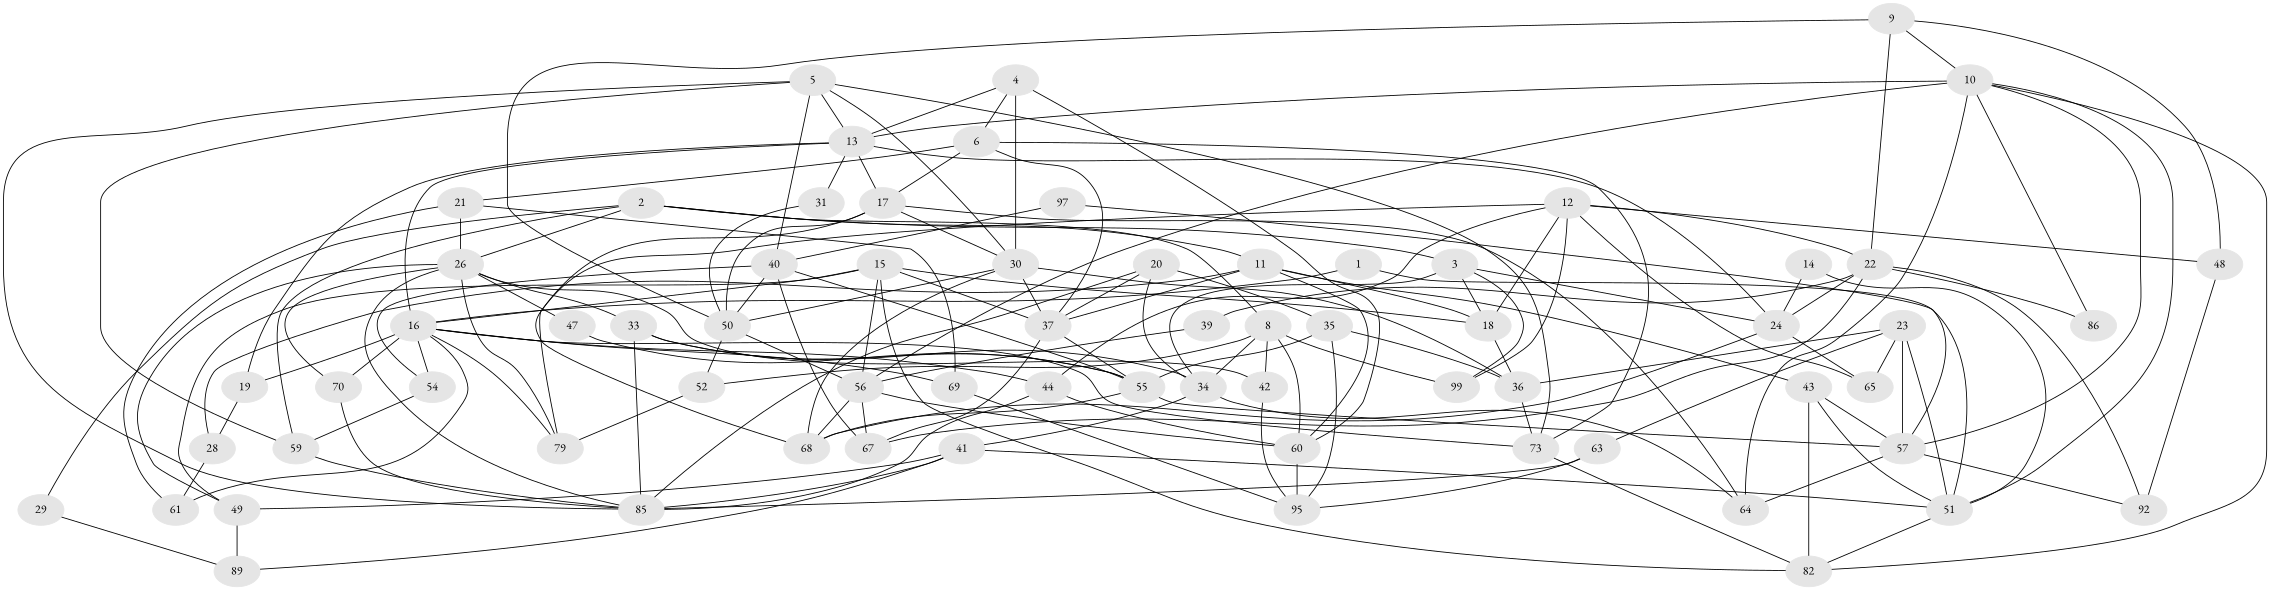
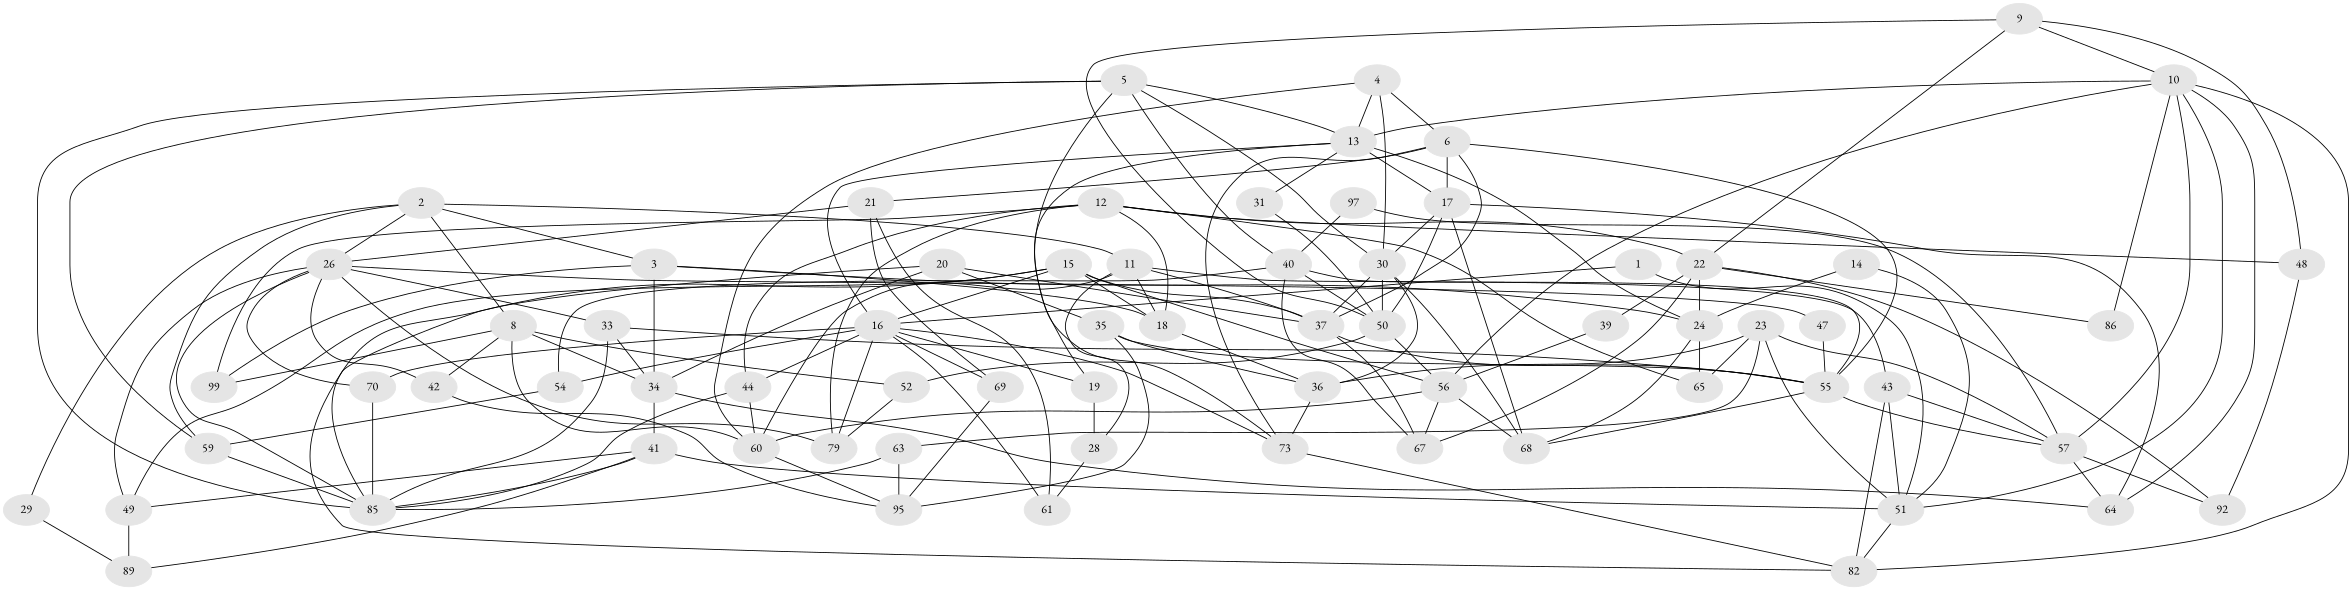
edge "6" -- "55": added
